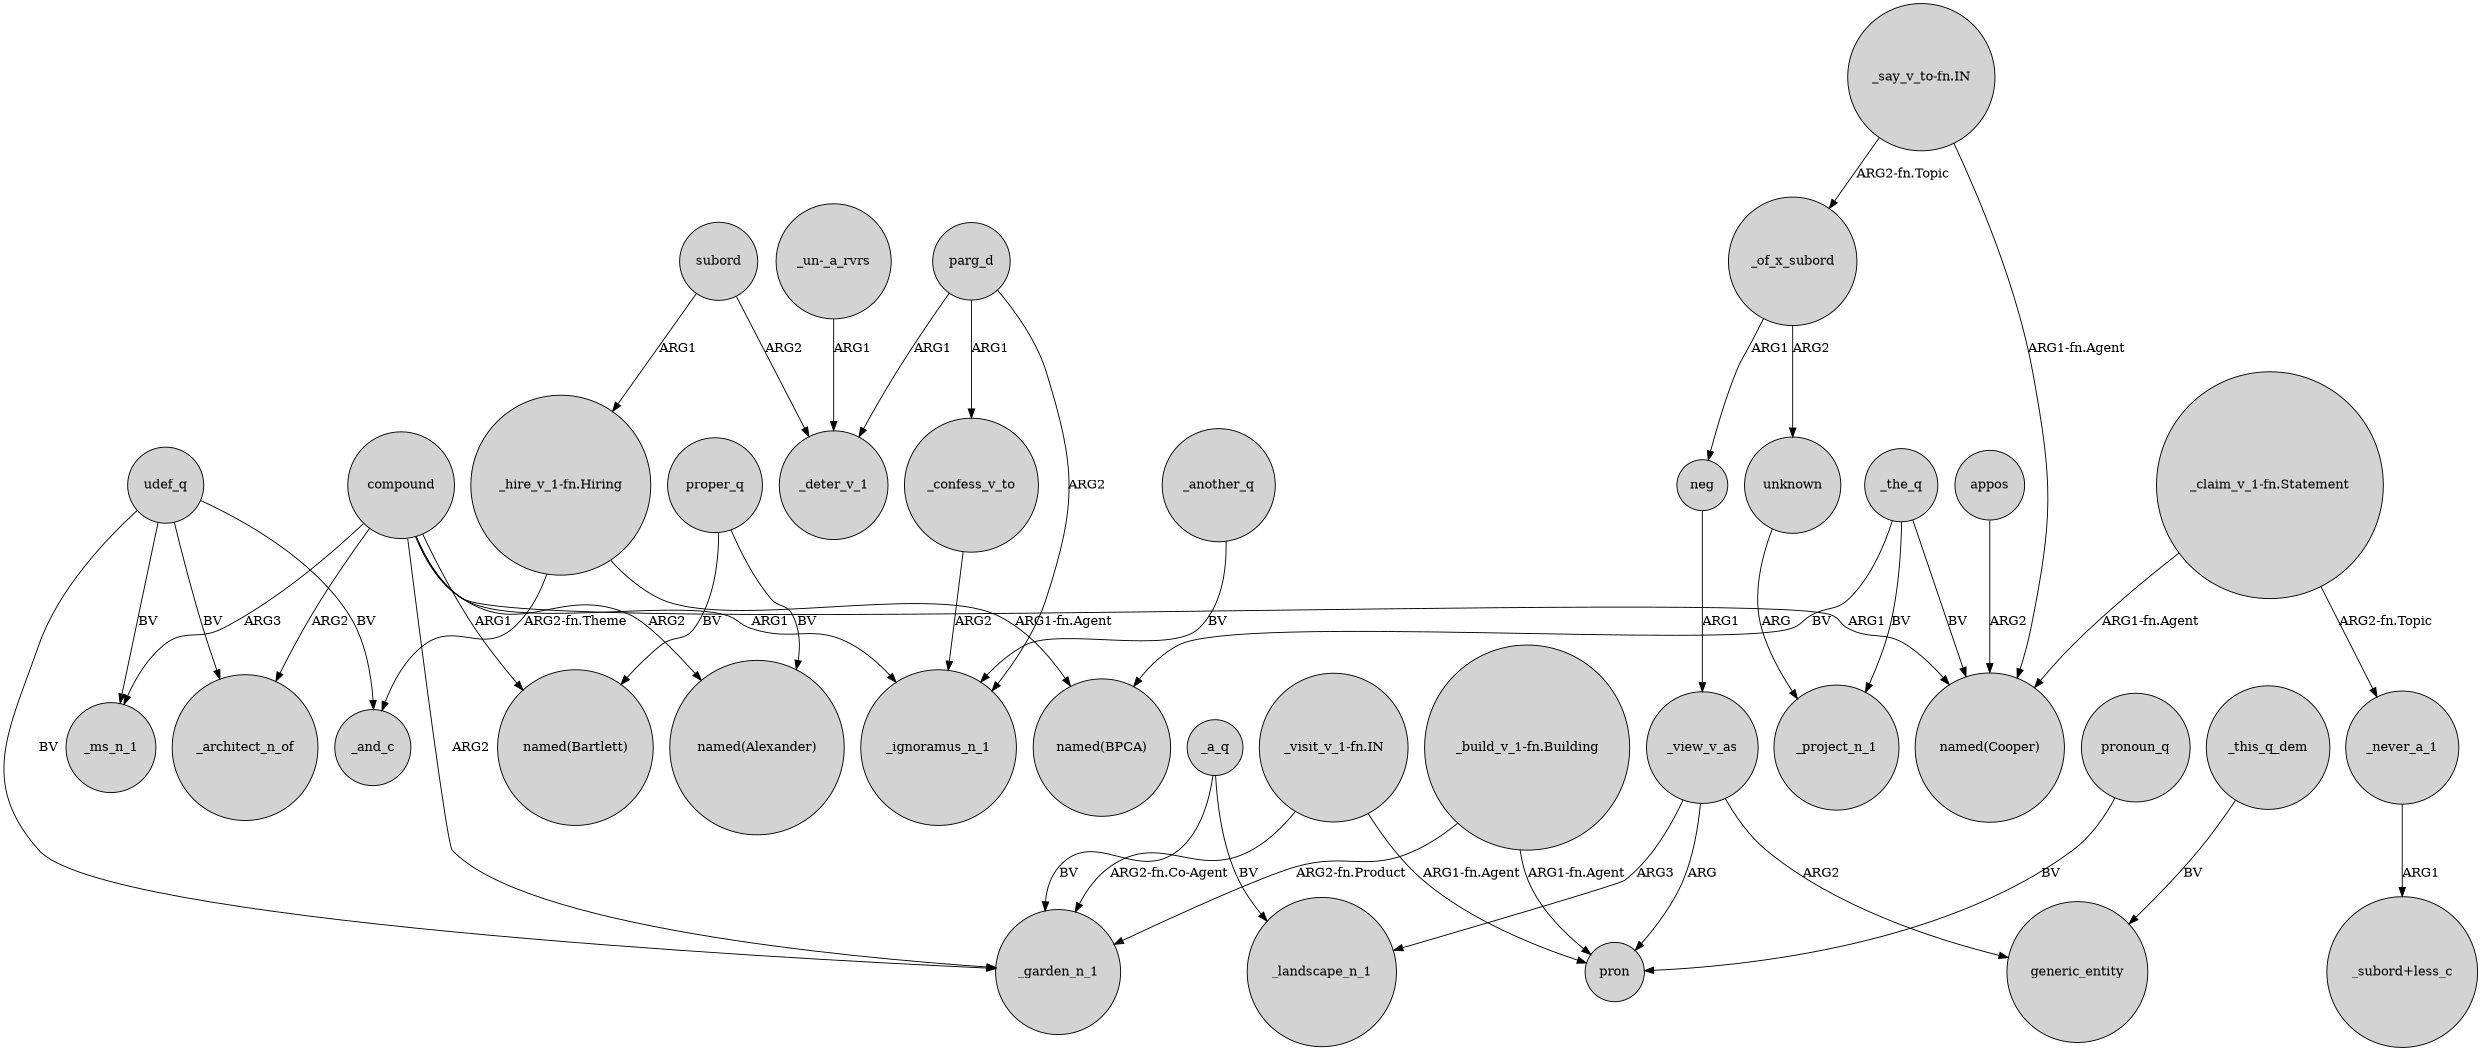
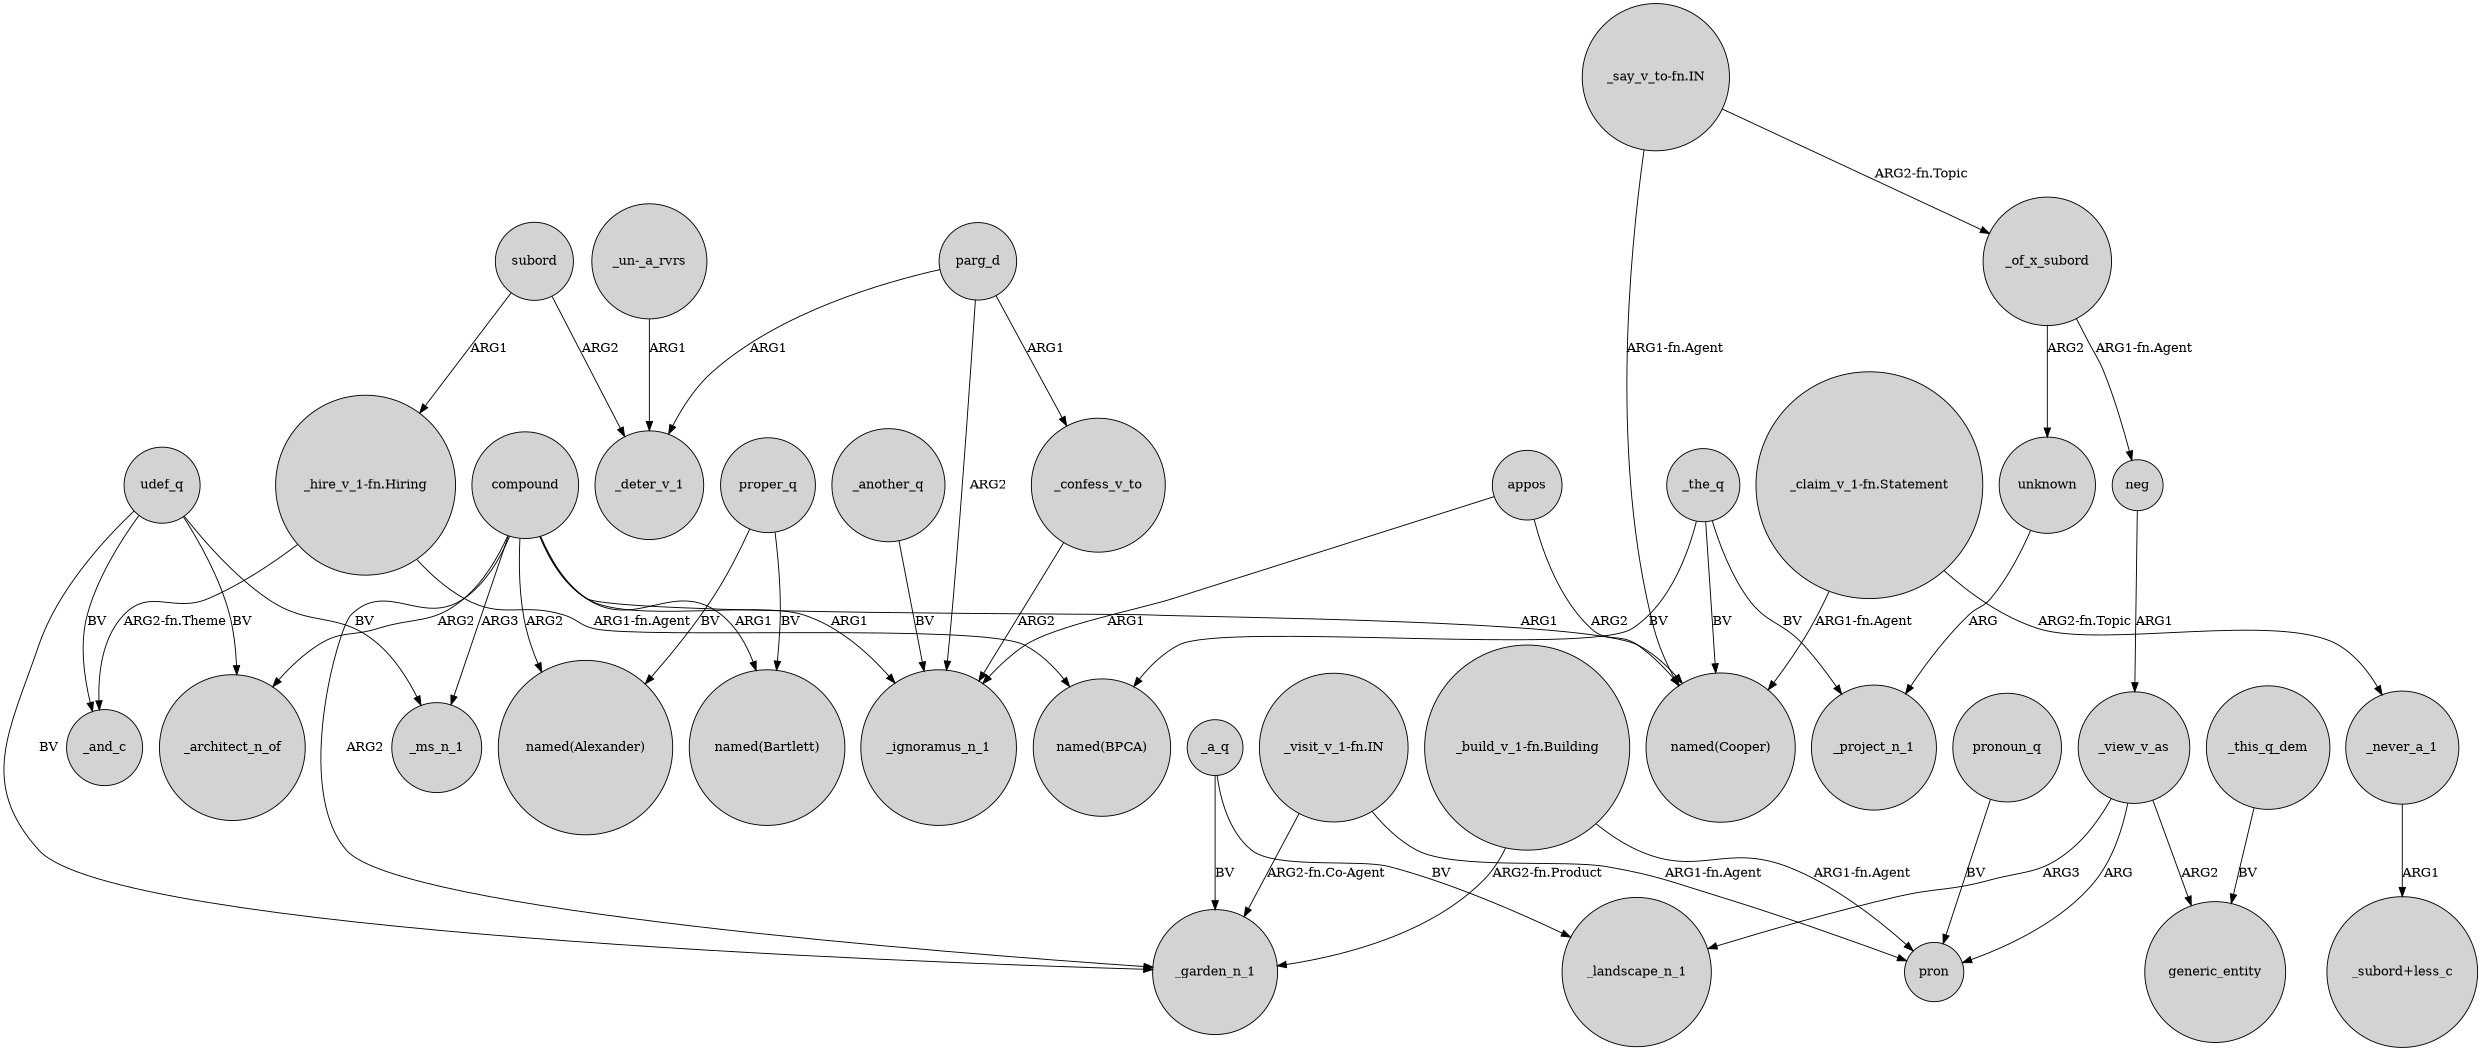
edge "_of_x_subord" -> "neg": label "ARG1" -> "ARG1-fn.Agent"
edge "appos" -> "_ignoramus_n_1": added, label "ARG1"
